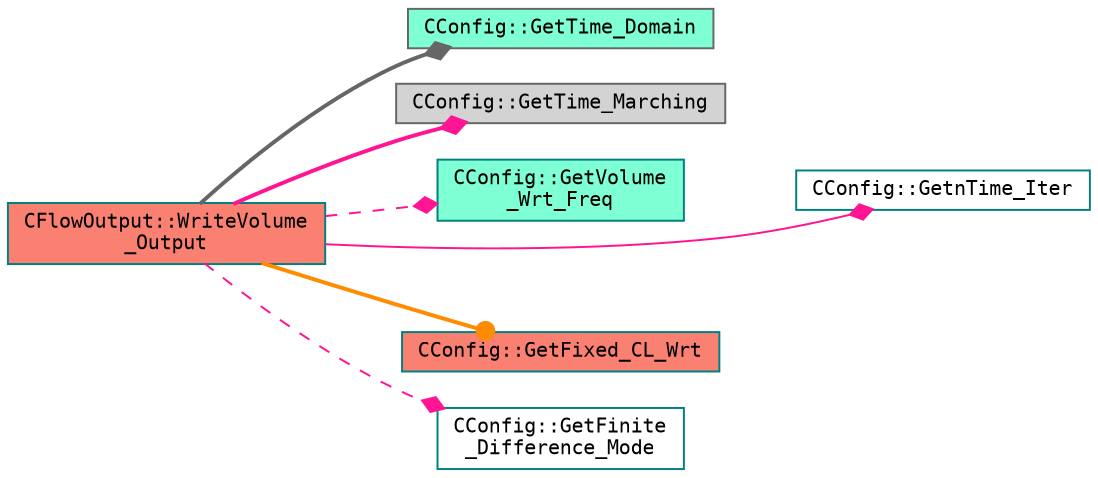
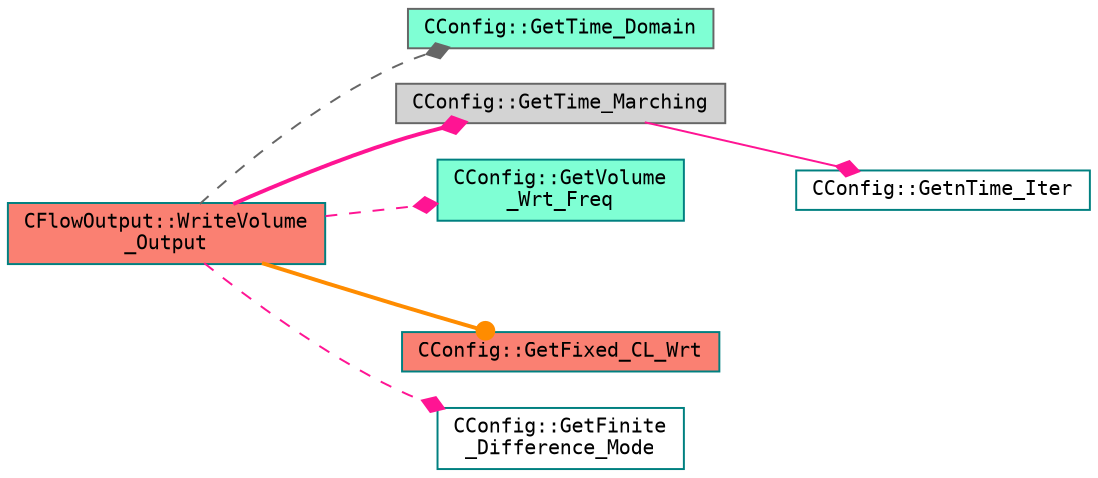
edge "CFlowOutput::WriteVolume _Output" -> "CConfig::GetTime_Domain": style bold -> dashed
edge "CFlowOutput::WriteVolume _Output" -> "CConfig::GetnTime_Iter": now "CConfig::GetTime_Marching" -> "CConfig::GetnTime_Iter"
